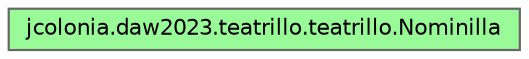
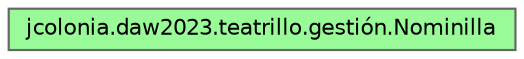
node "jcolonia.daw2023.teatrillo.teatrillo.Nominilla": label "jcolonia.daw2023.teatrillo.teatrillo.Nominilla" -> "jcolonia.daw2023.teatrillo.gestión.Nominilla"
